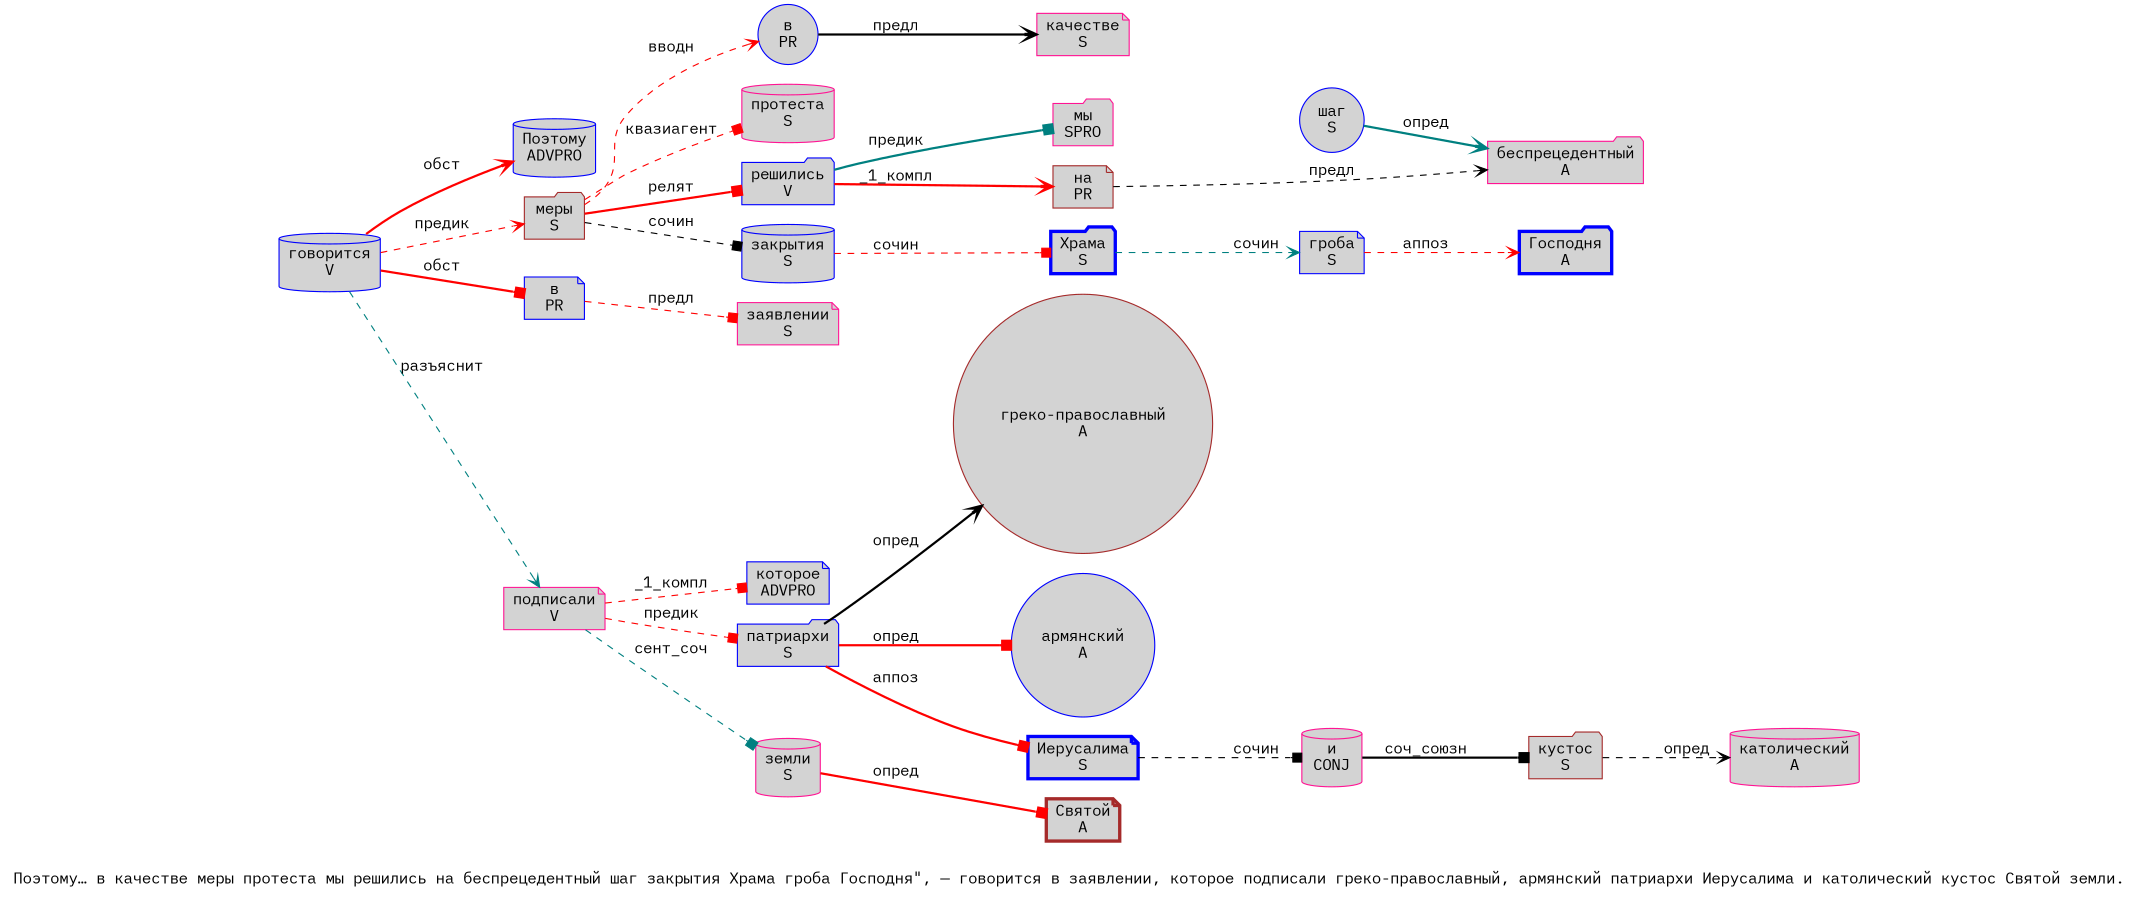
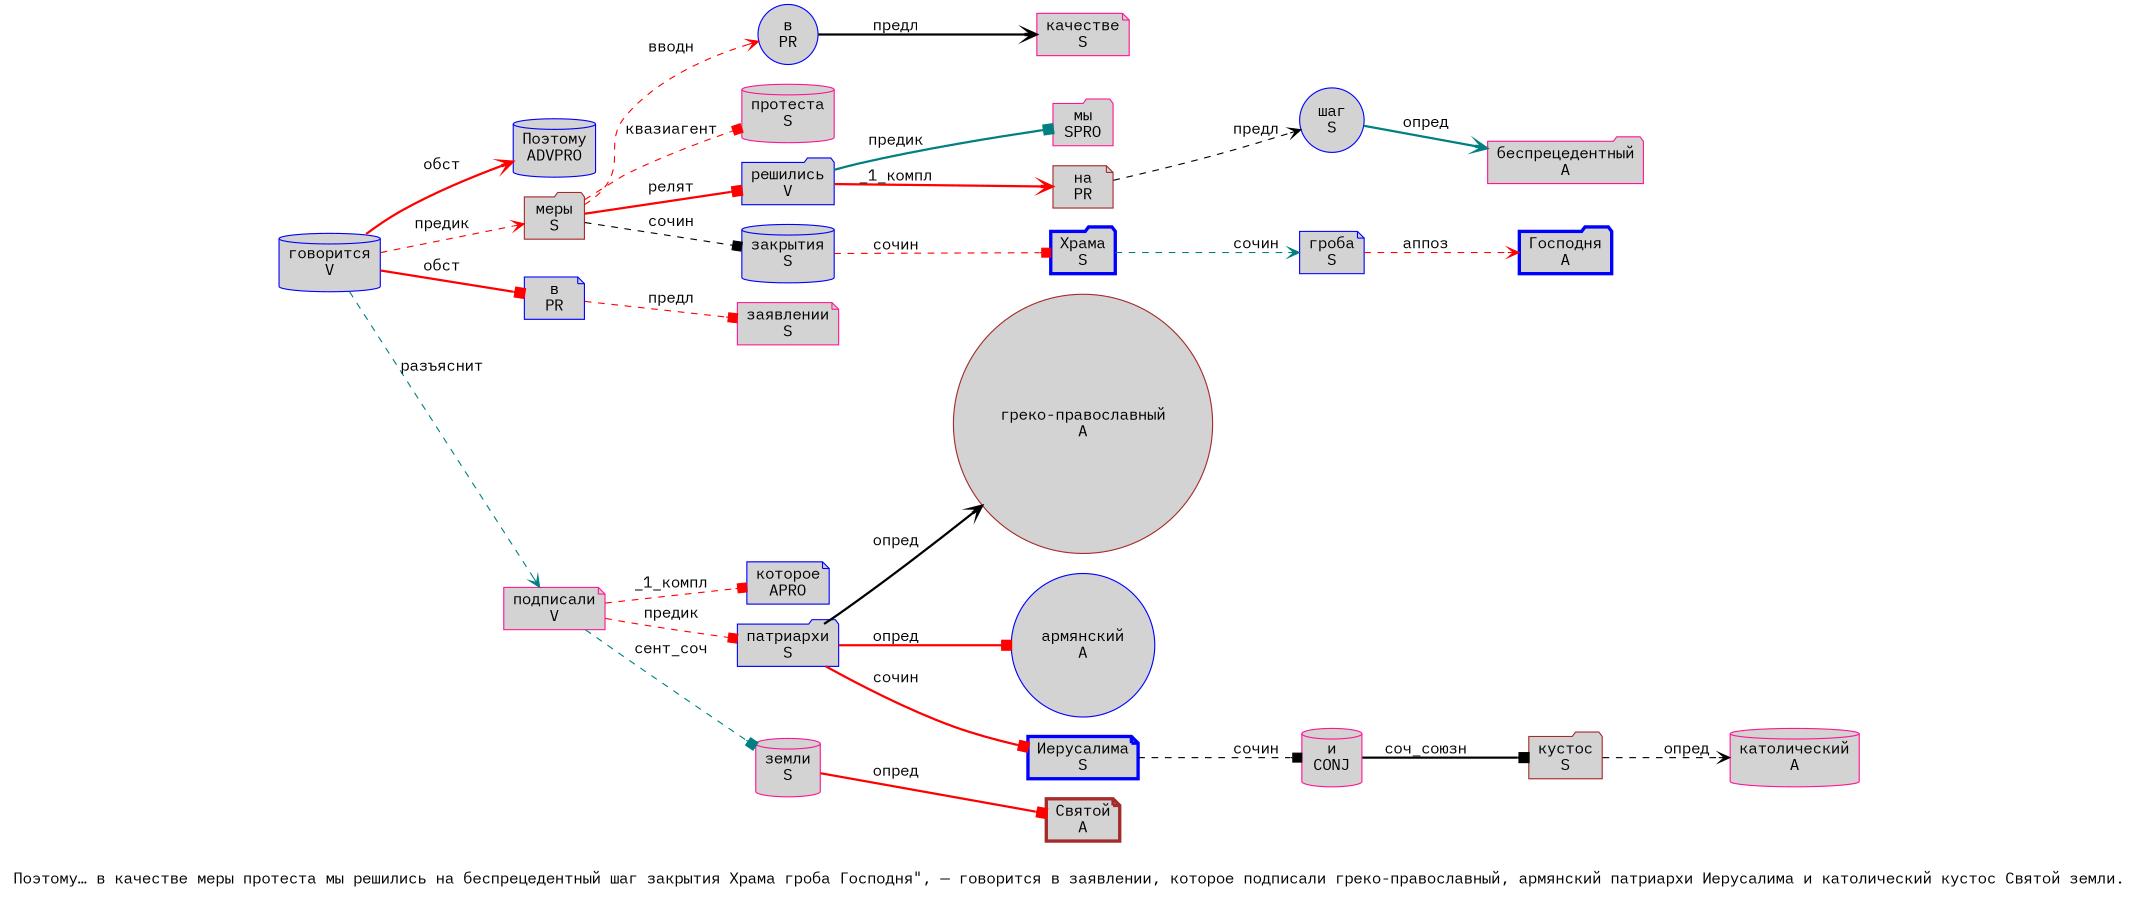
edge "на PR" -> "беспрецедентный A": now "на PR" -> "шаг S"
node "которое ADVPRO": label "которое ADVPRO" -> "которое APRO"
edge "патриархи S" -> "Иерусалима S": label "аппоз" -> "сочин"
